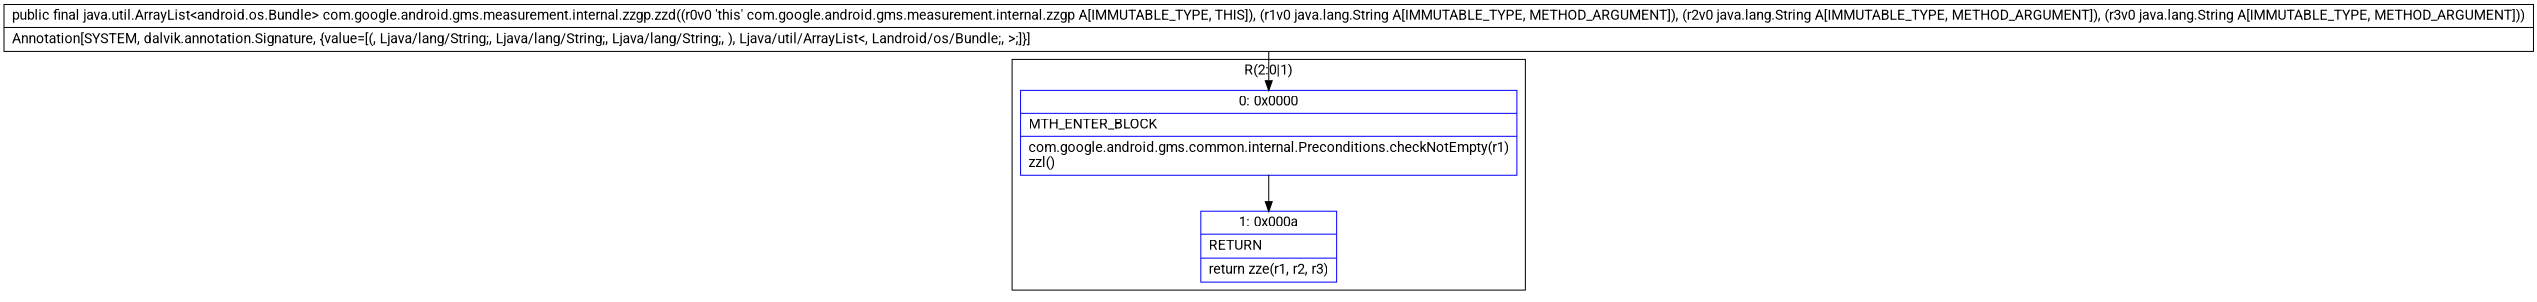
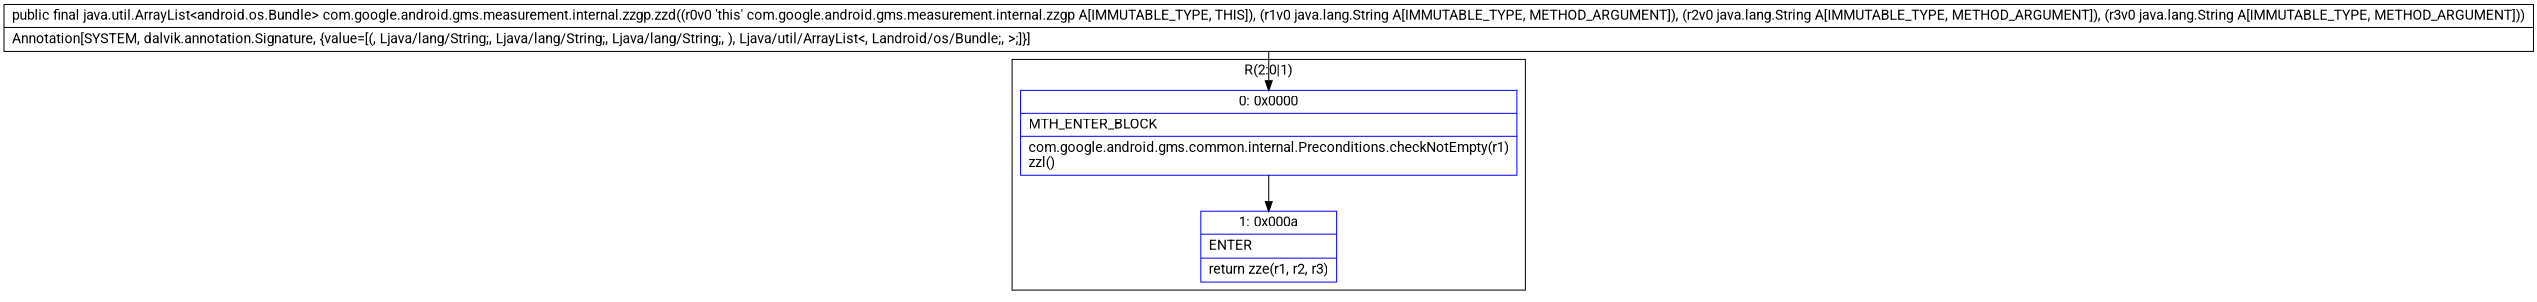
node "1: 0x000a": text "RETURN" -> "ENTER"
